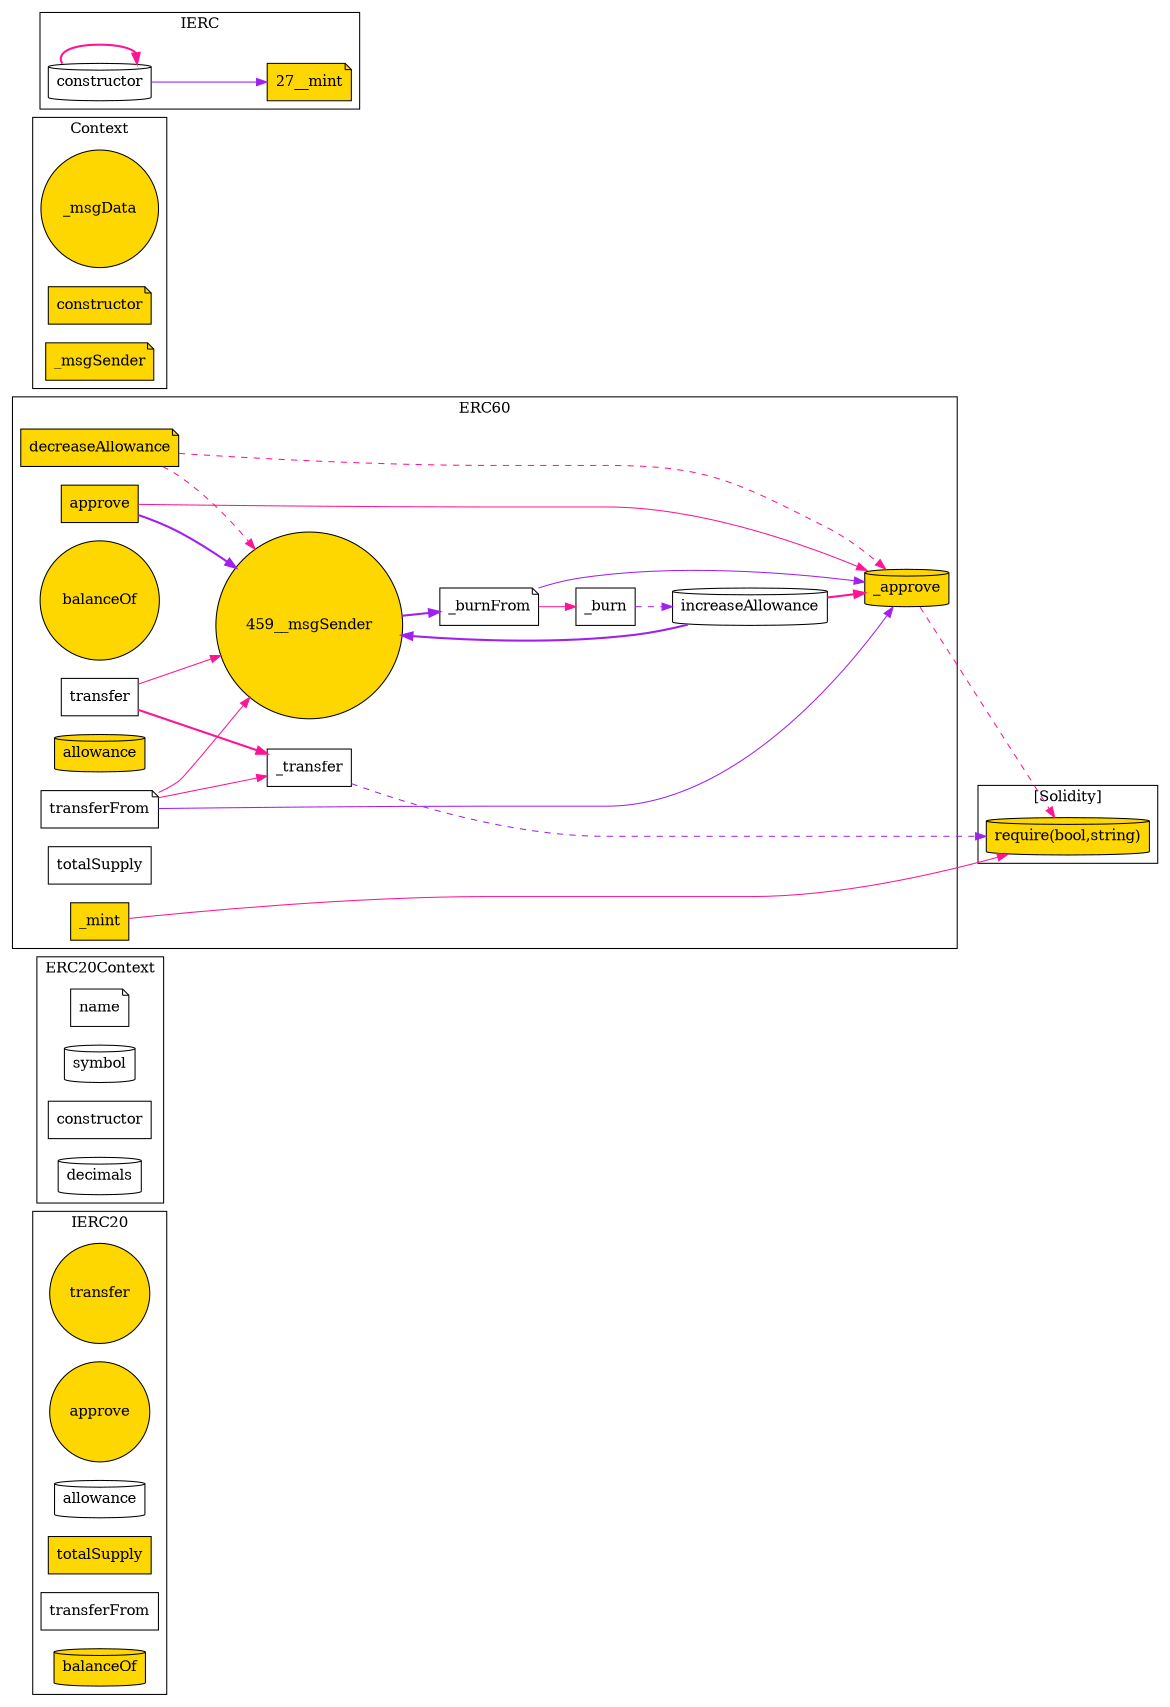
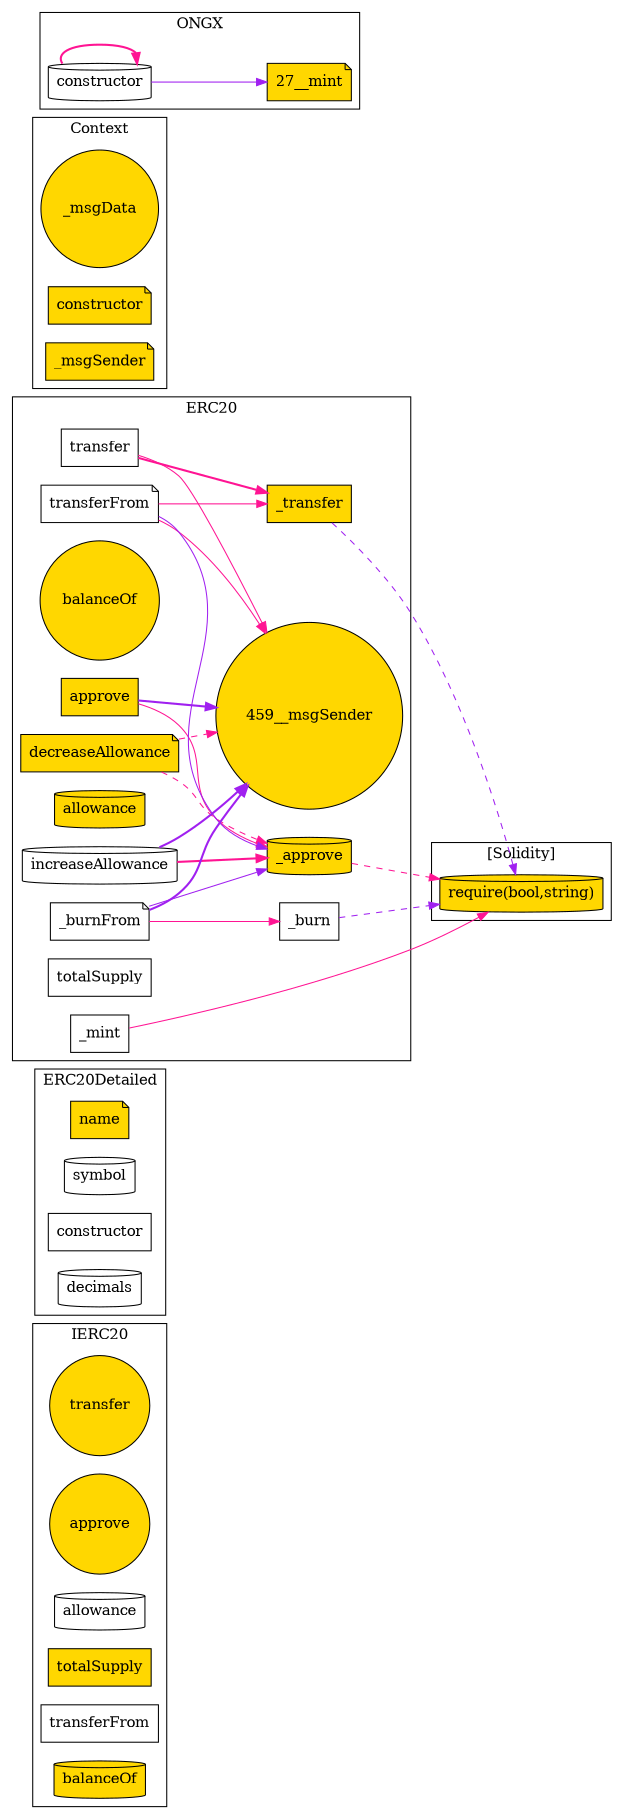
cluster "IERC": label "IERC" -> "ONGX"
cluster "ERC60": label "ERC60" -> "ERC20"
edge "_burn" -> "increaseAllowance": now "_burn" -> "require(bool,string)"
edge "459__msgSender" -> "_burnFrom": reversed
node "_transfer": fillcolor white -> gold
node "_mint": fillcolor gold -> white
cluster "ERC20Context": label "ERC20Context" -> "ERC20Detailed"
node "name": fillcolor white -> gold
